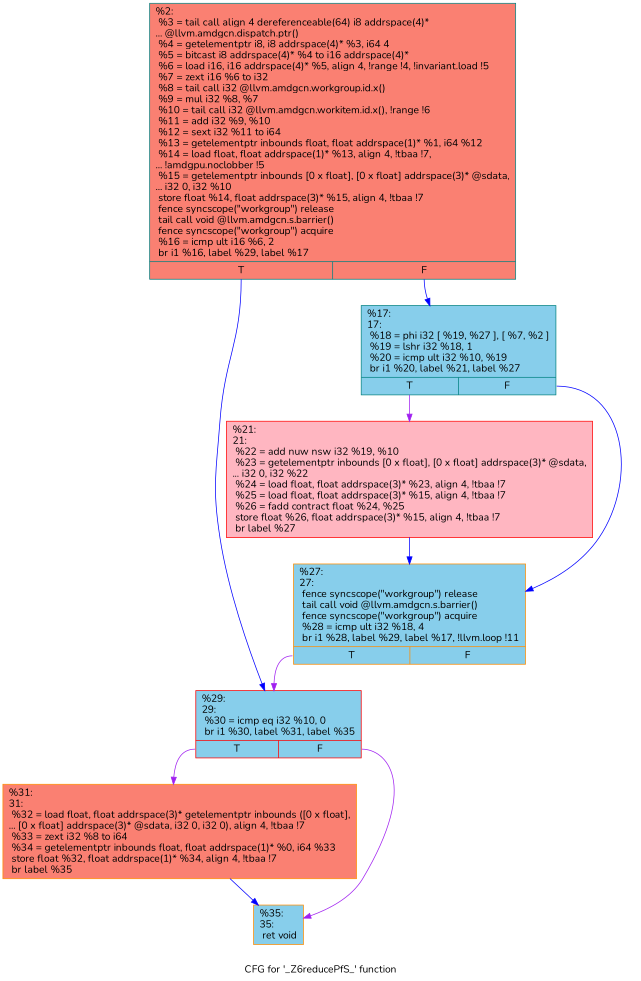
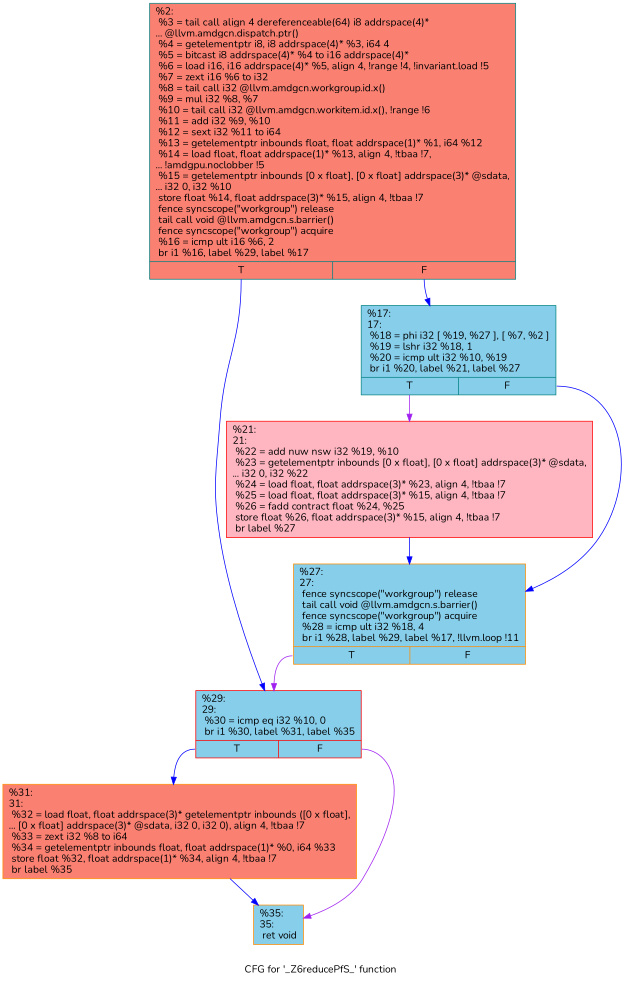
edge "%29:" -> "%31:": color purple -> blue
